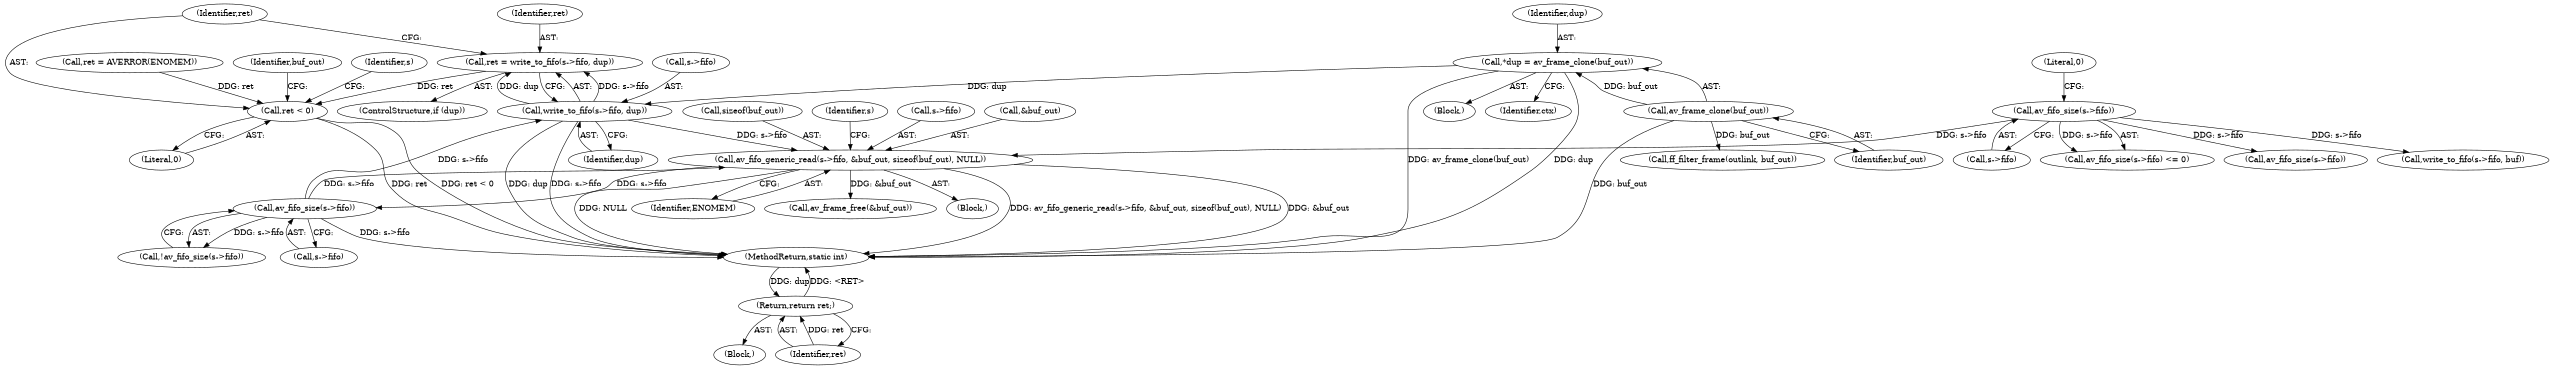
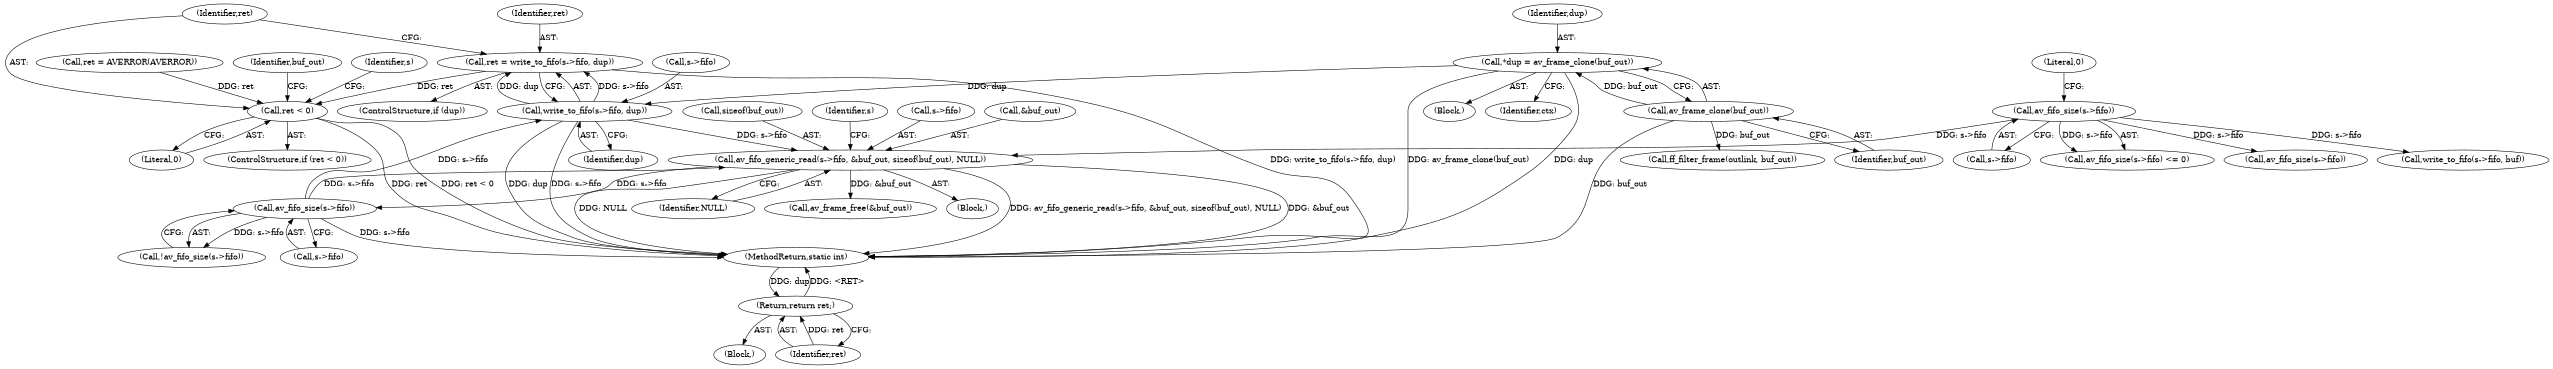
node "(Call,ret = AVERROR(ENOMEM))": label "(Call,ret = AVERROR(ENOMEM))" -> "(Call,ret = AVERROR(AVERROR))"
edge "(Call,*dup = av_frame_clone(buf_out))" -> "(Call,av_frame_clone(buf_out))": added, label "CFG:"
node "(ControlStructure,if (ret < 0))": added
edge "(Call,ret = write_to_fifo(s->fifo, dup))" -> "(MethodReturn,static int)": added, label "DDG: write_to_fifo(s->fifo, dup)"
node "(Identifier,ENOMEM)": label "(Identifier,ENOMEM)" -> "(Identifier,NULL)"
